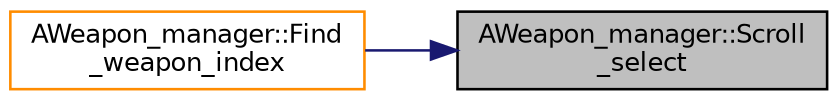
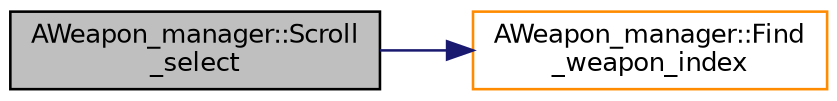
edge "AWeapon_manager::Find _weapon_index" -> "AWeapon_manager::Scroll _select": reversed
